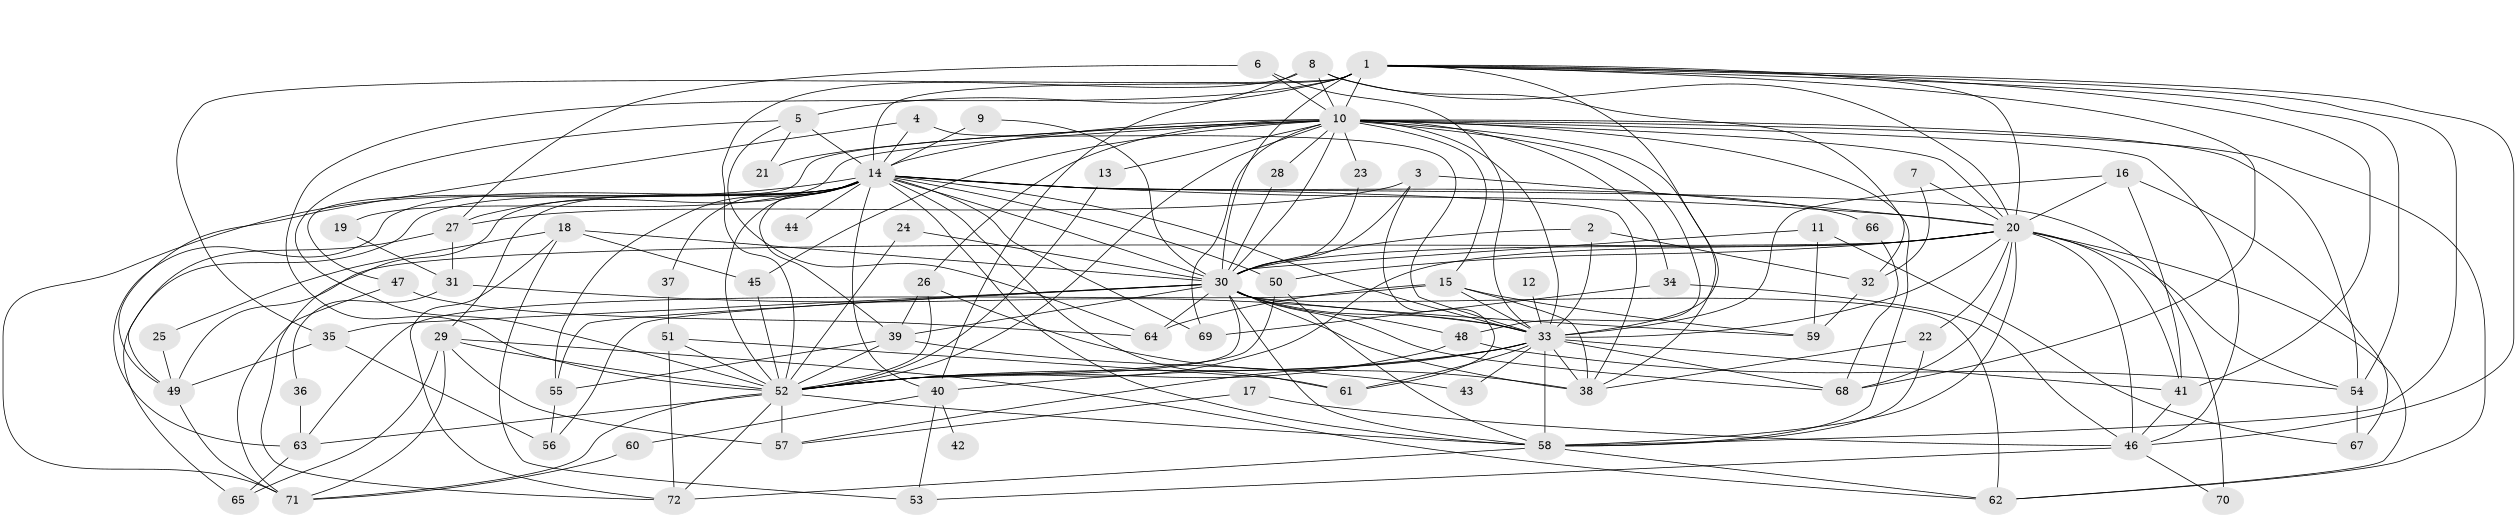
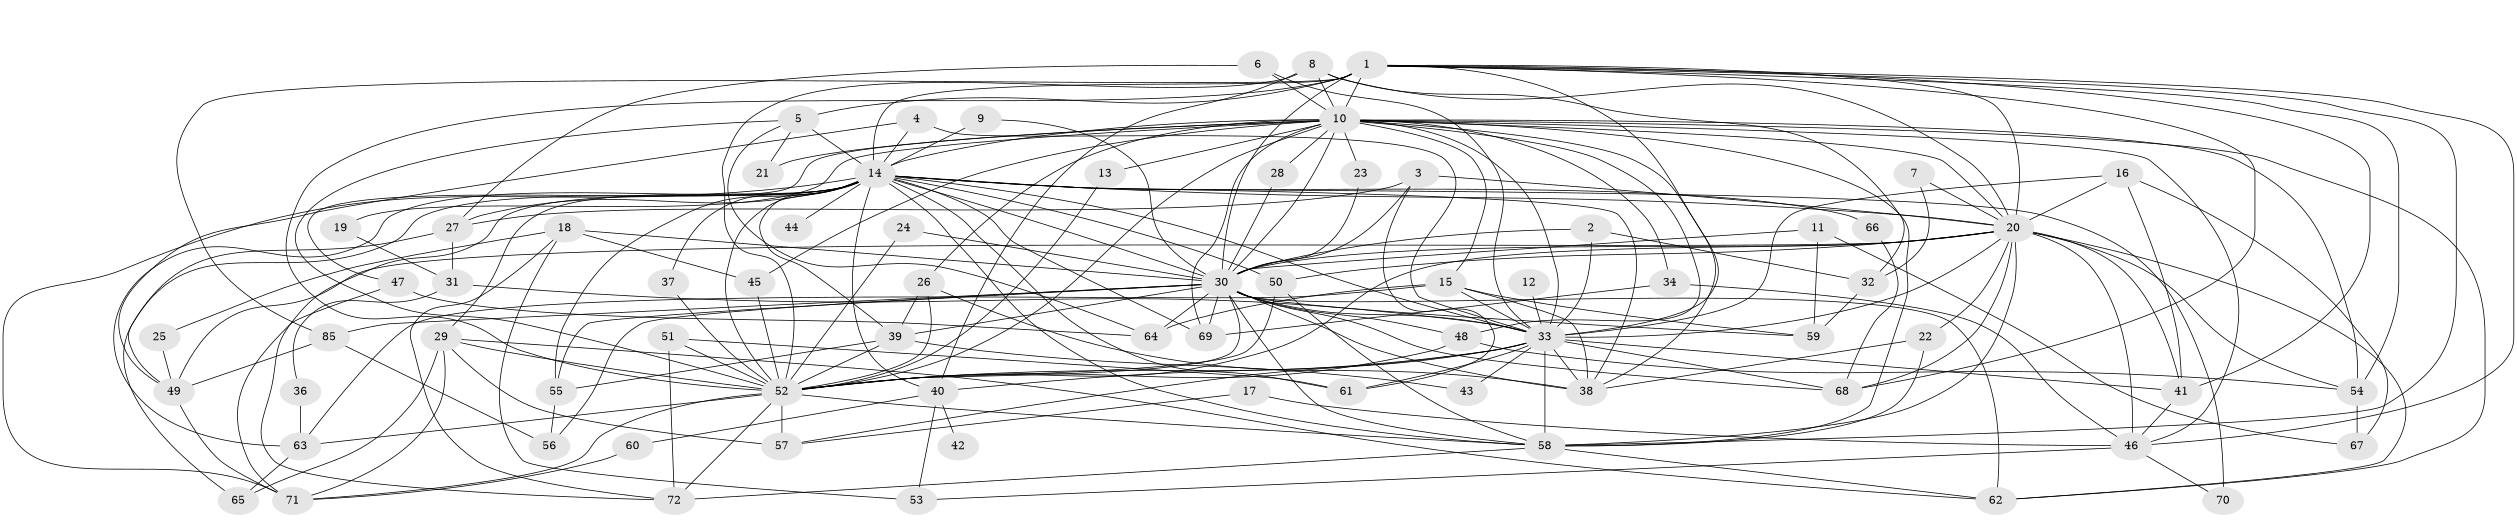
edge "37" -- "51": now "37" -- "52"
edge "30" -- "69": added
node "35": label "35" -> "85"
